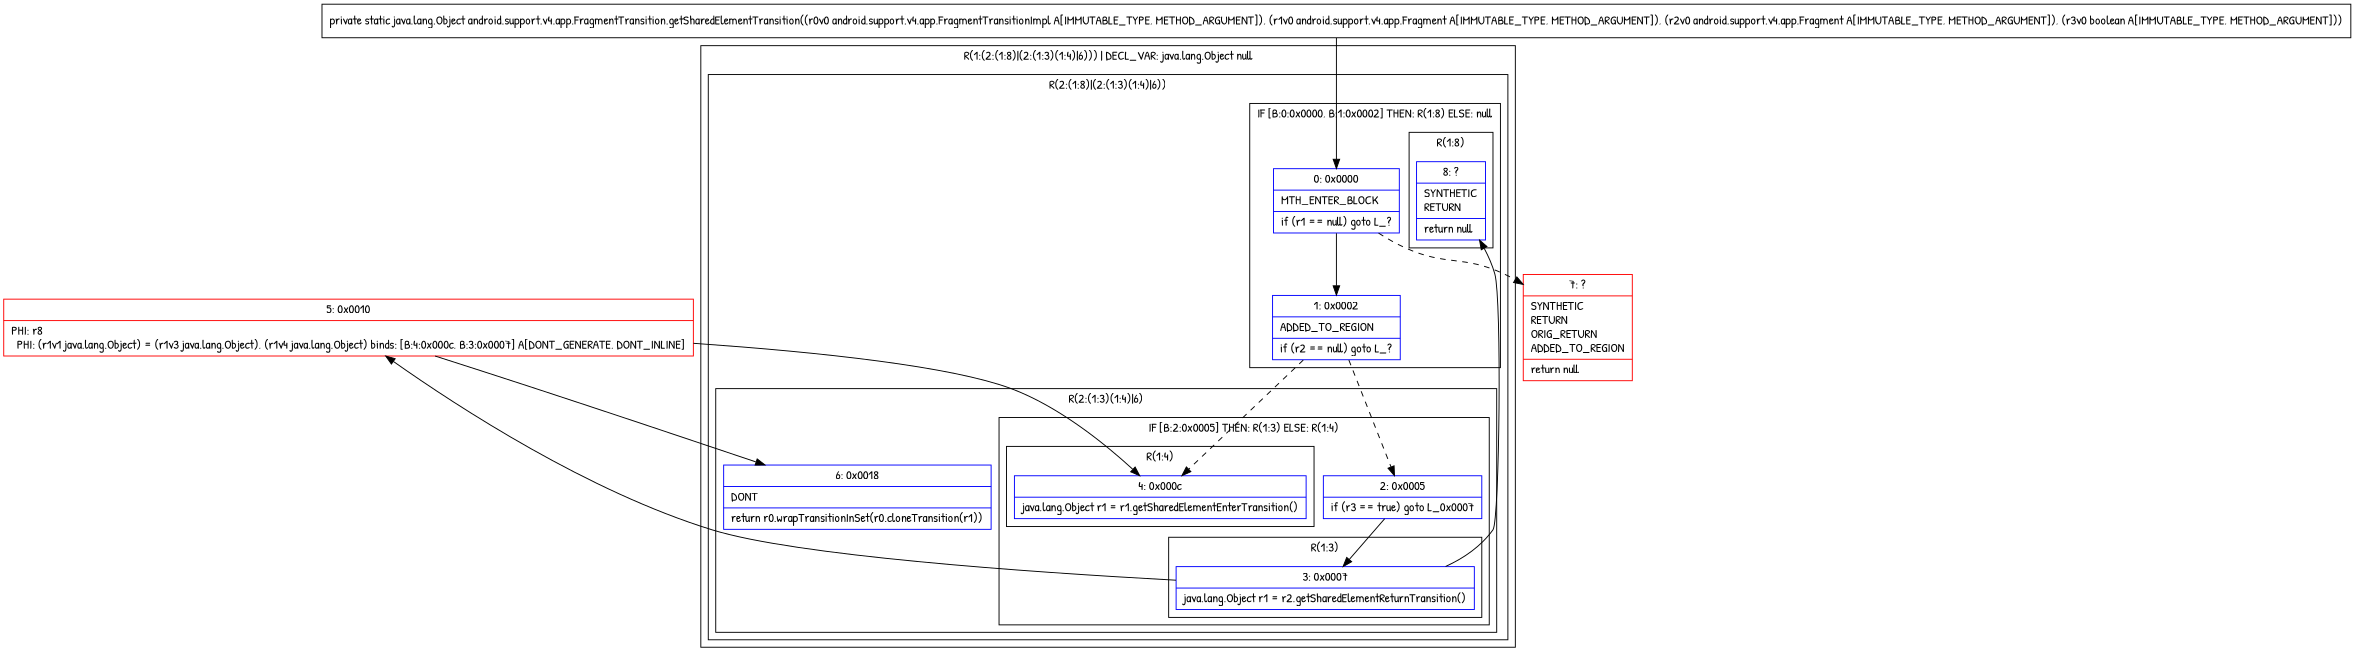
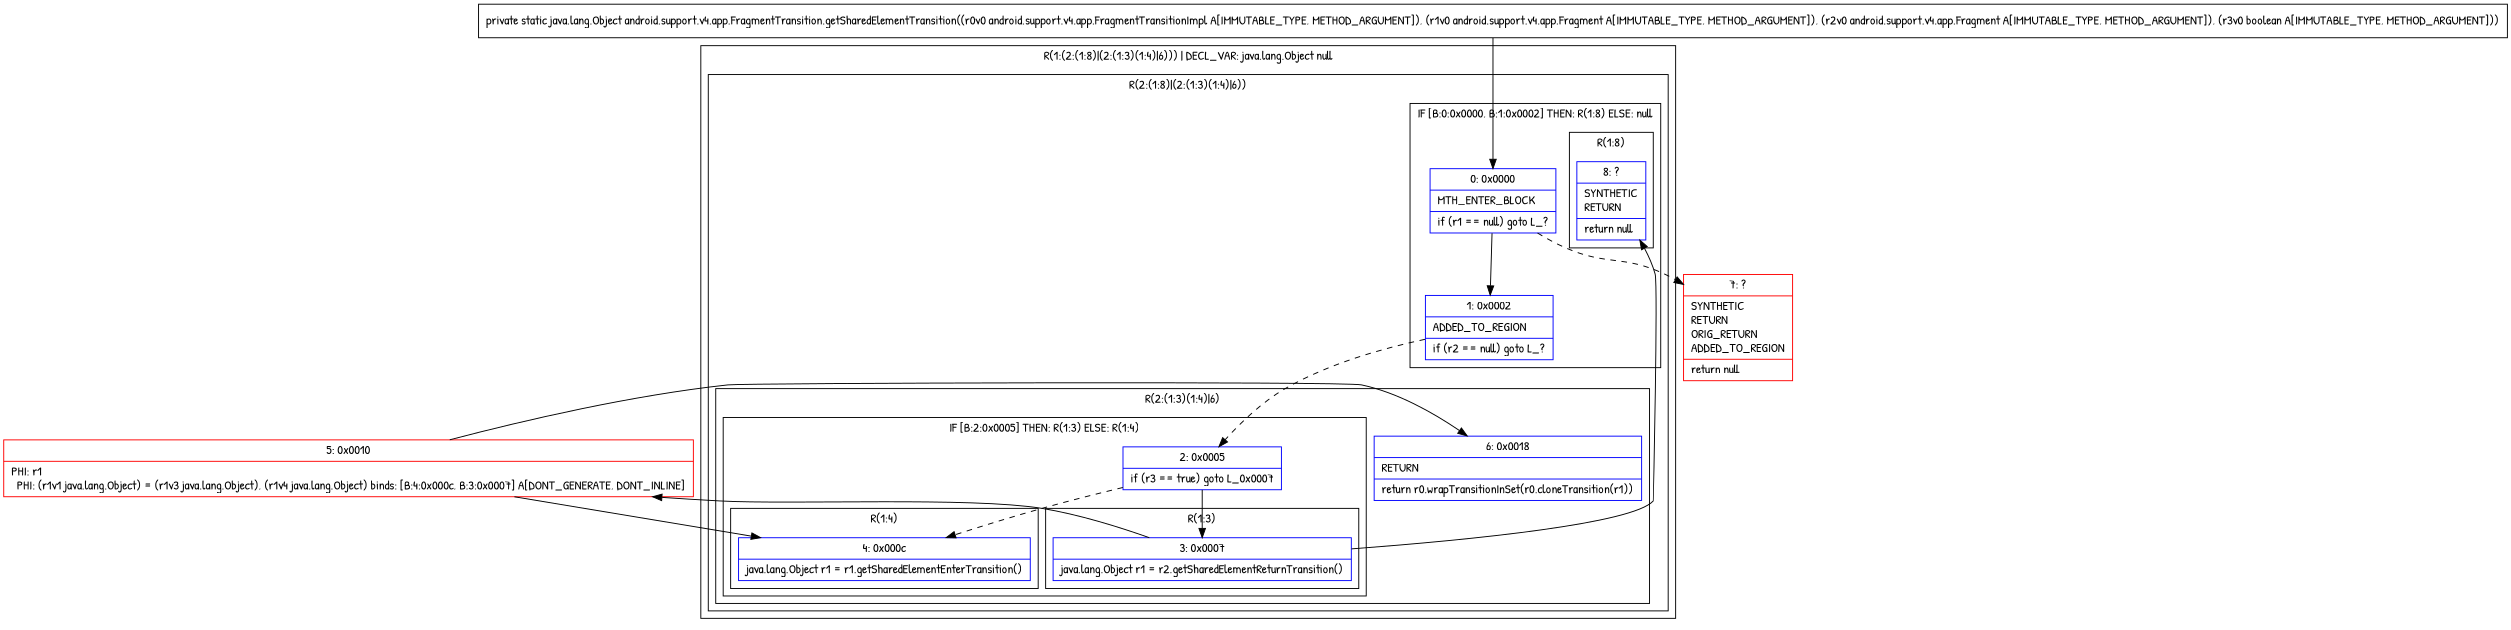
node "5: 0x0010": text "PHI: r8" -> "PHI: r1"
edge "1: 0x0002" -> "4: 0x000c": now "2: 0x0005" -> "4: 0x000c"
node "6: 0x0018": text "DONT" -> "RETURN"
